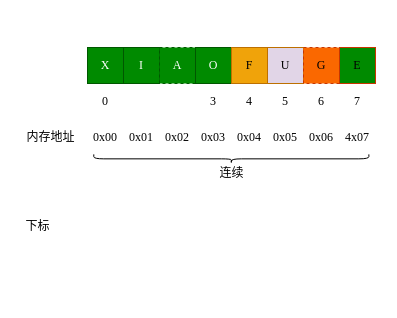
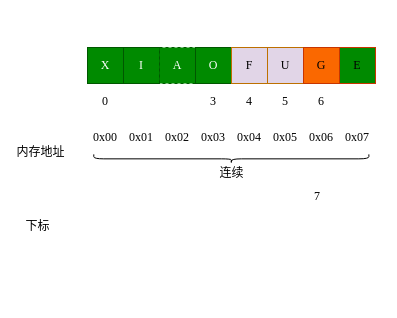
node "F": fillcolor #f0a30a -> #e1d5e7
node "G": style dashed -> solid
node "7": moved (358, 102) -> (318, 197)
node "内存地址": moved (51, 138) -> (41, 153)
node "4x07": label "4x07" -> "0x07"
